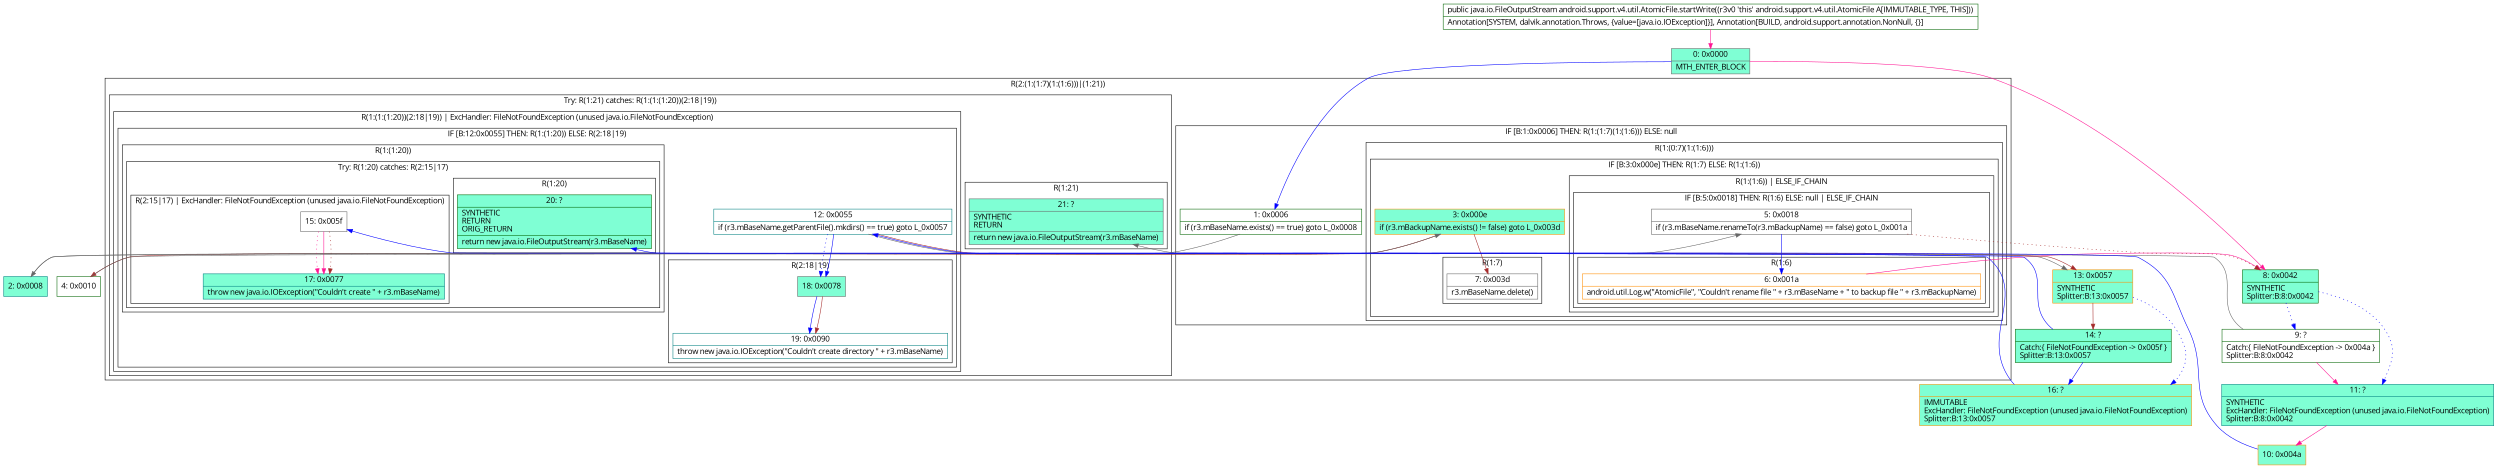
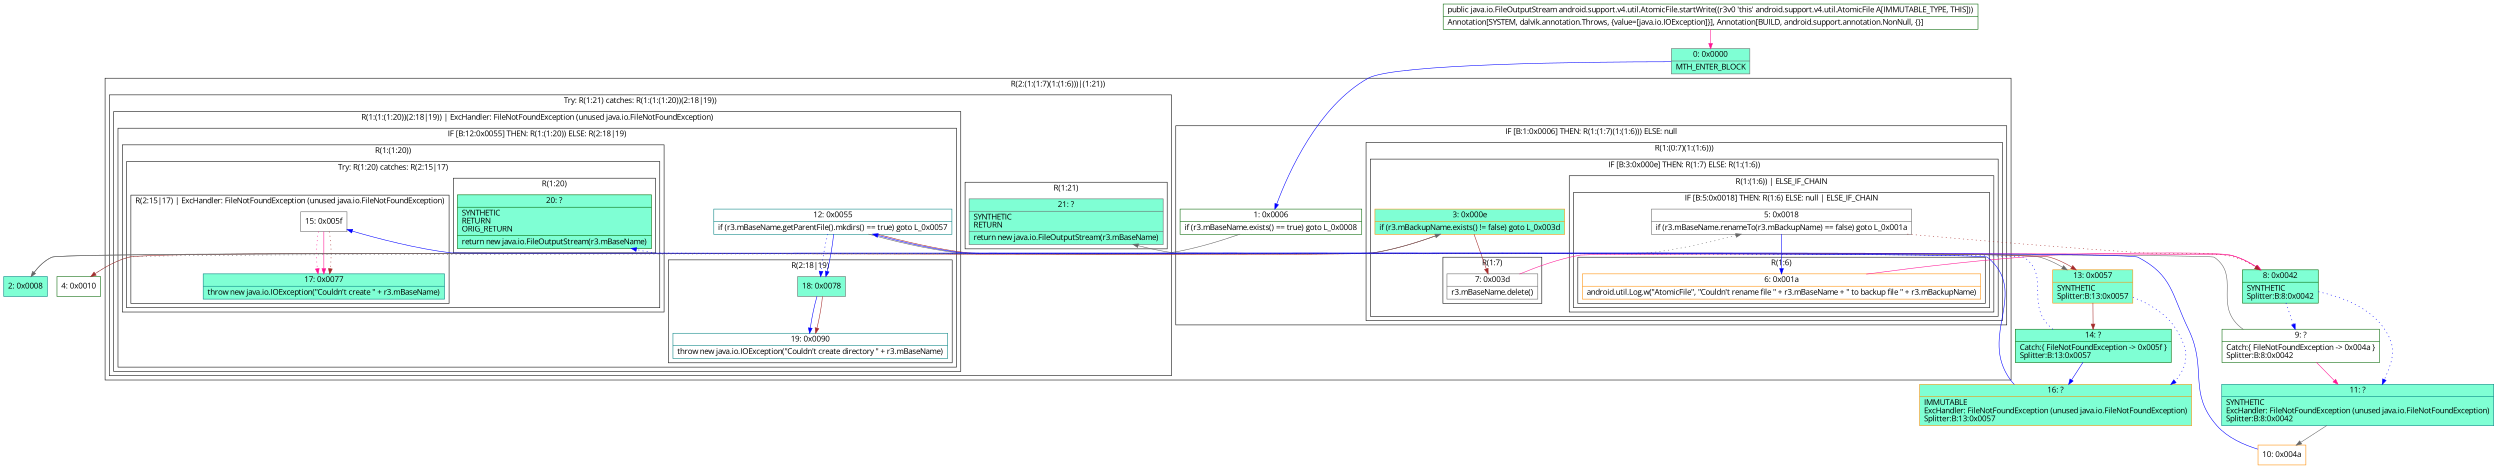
edge "0: 0x0000" -> "8: 0x0042": now "7: 0x003d" -> "8: 0x0042"
edge "4: 0x0010" -> "5: 0x0018": style solid -> dotted
edge "14: ?" -> "20: ?": style solid -> dotted
edge "11: ?" -> "10: 0x004a": color deeppink -> gray40
node "10: 0x004a": fillcolor aquamarine -> white
